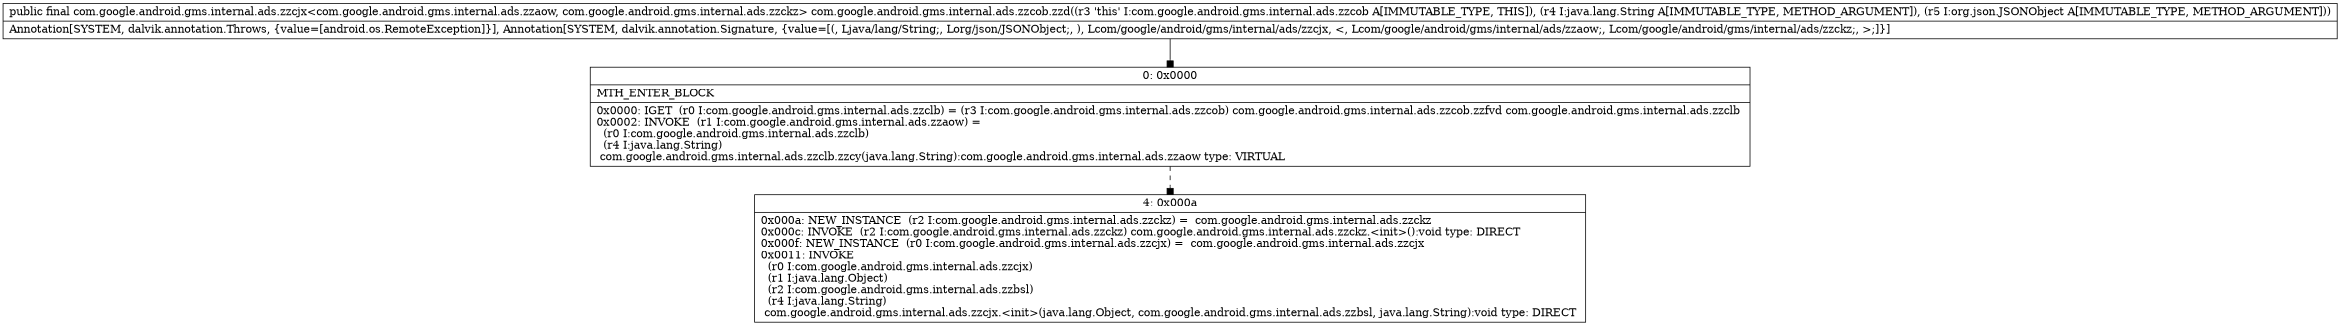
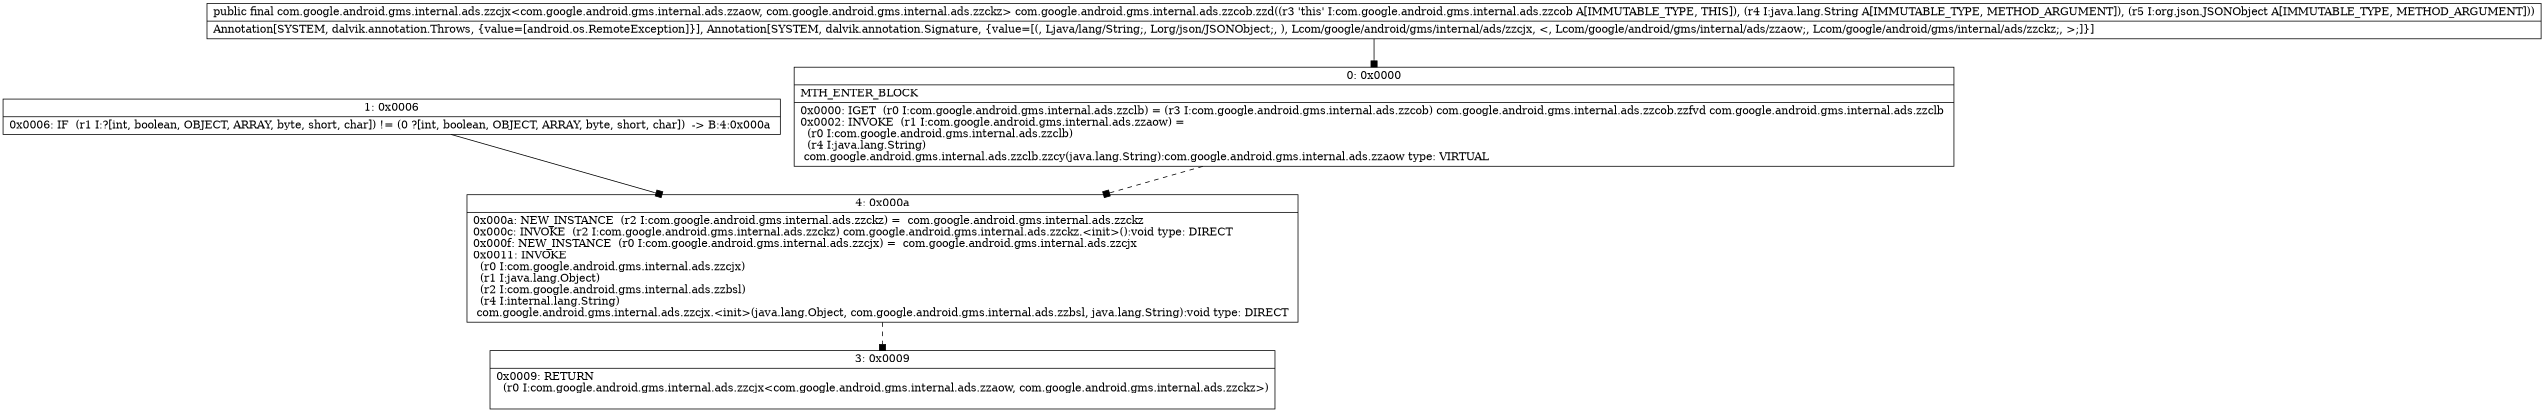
node "1: 0x0006": added
node "4: 0x000a": text "(r4 I:java.lang.String)" -> "(r4 I:internal.lang.String)"
node "3: 0x0009": added
